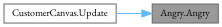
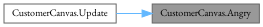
node "Angry.Angry": label "Angry.Angry" -> "CustomerCanvas.Angry"
